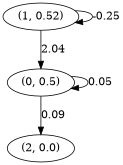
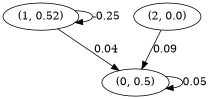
edge "(1, 0.52)" -> "(0, 0.5)": label "2.04" -> "0.04"
edge "(0, 0.5)" -> "(2, 0.0)": reversed
